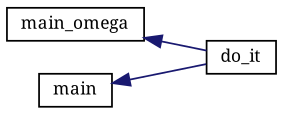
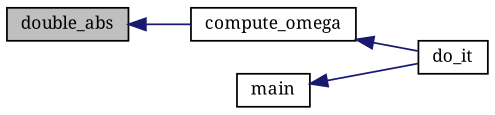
node "double_abs": added
node "main_omega": label "main_omega" -> "compute_omega"
